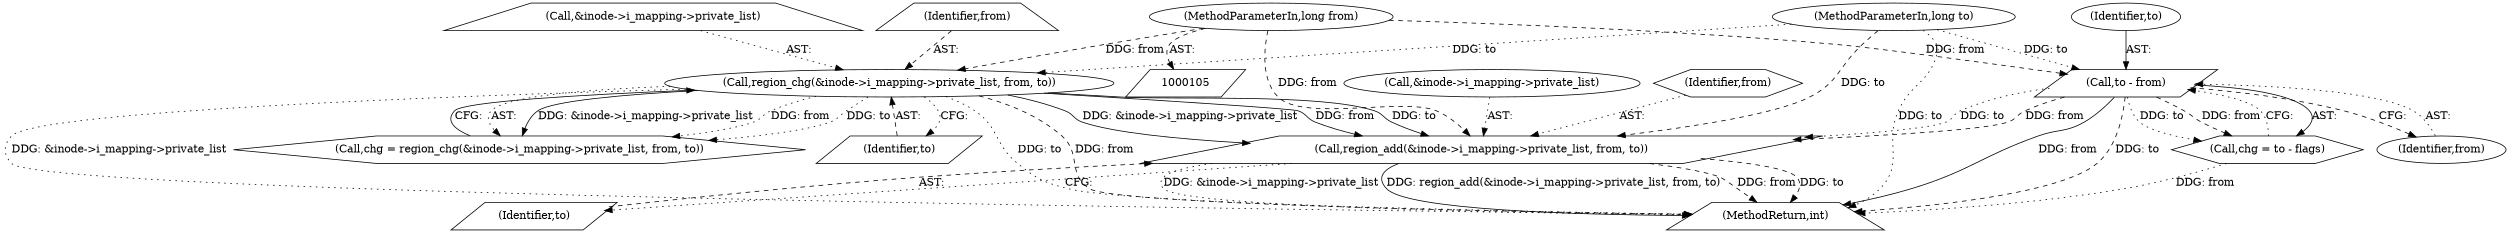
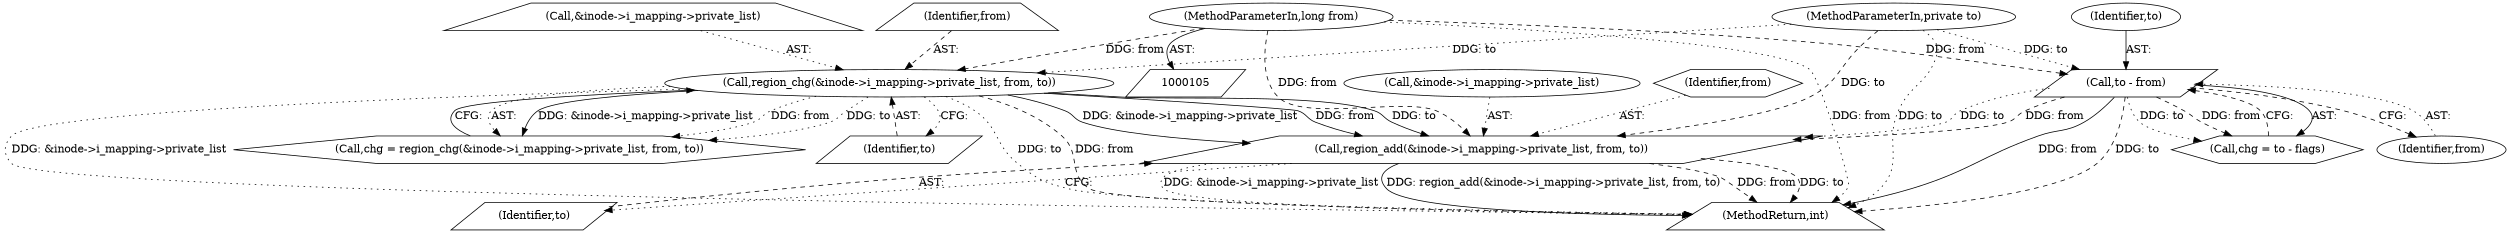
node "(MethodParameterIn,long to)": label "(MethodParameterIn,long to)" -> "(MethodParameterIn,private to)"
edge "(MethodParameterIn,long from)" -> "1000105": style dashed -> solid
edge "(Call,chg = to - flags)" -> "(Call,to - from)": style dotted -> dashed
edge "(Call,chg = to - flags)" -> "(MethodReturn,int)": now "(MethodParameterIn,long from)" -> "(MethodReturn,int)"
